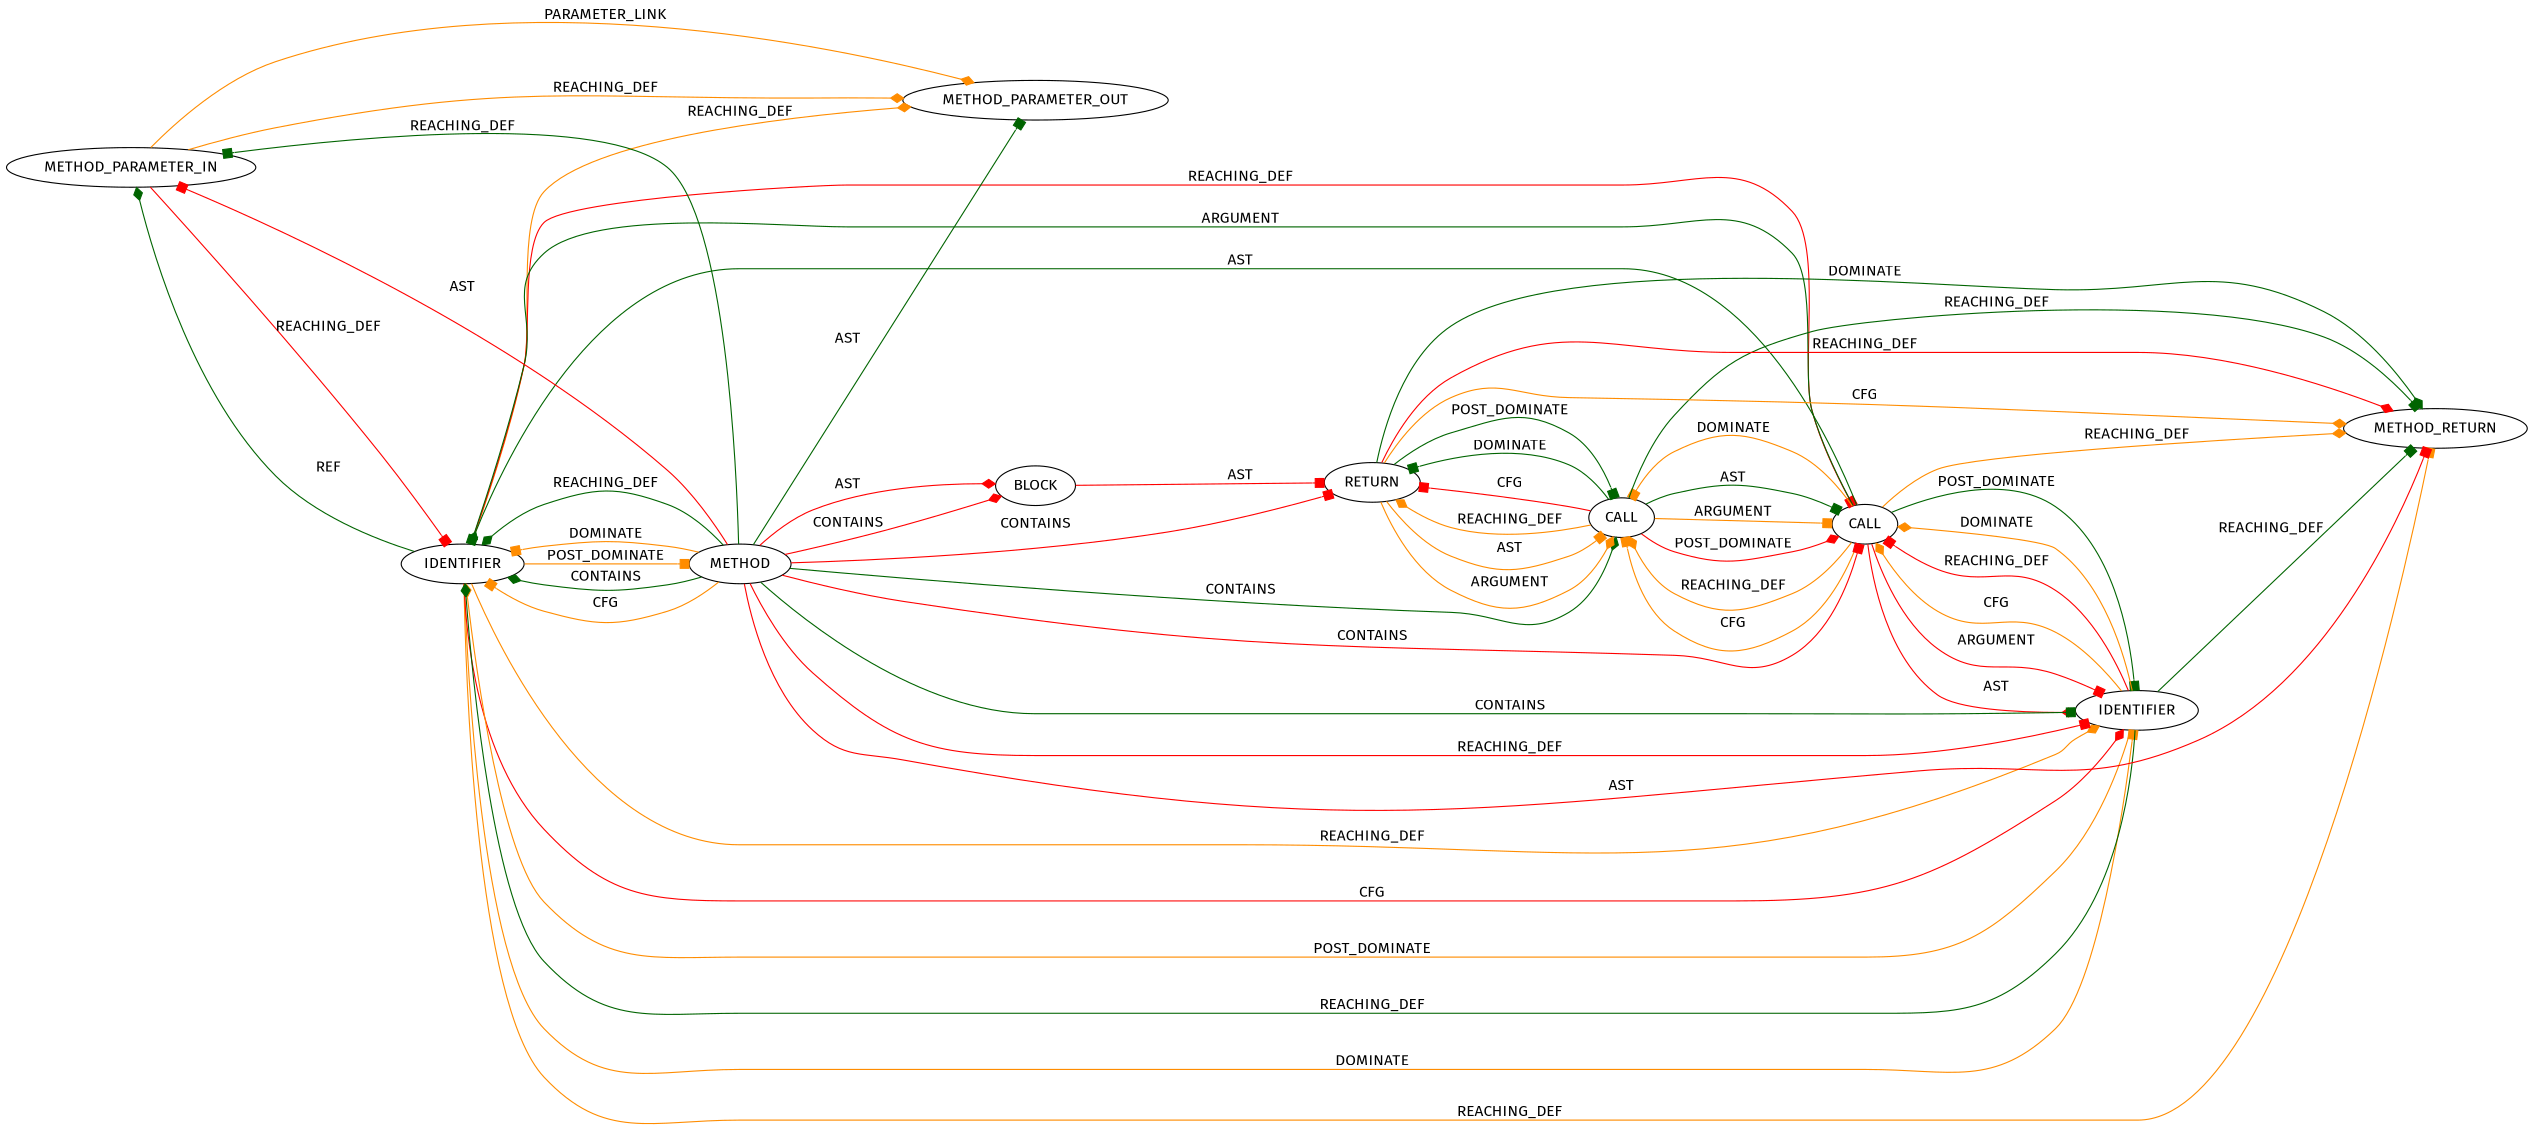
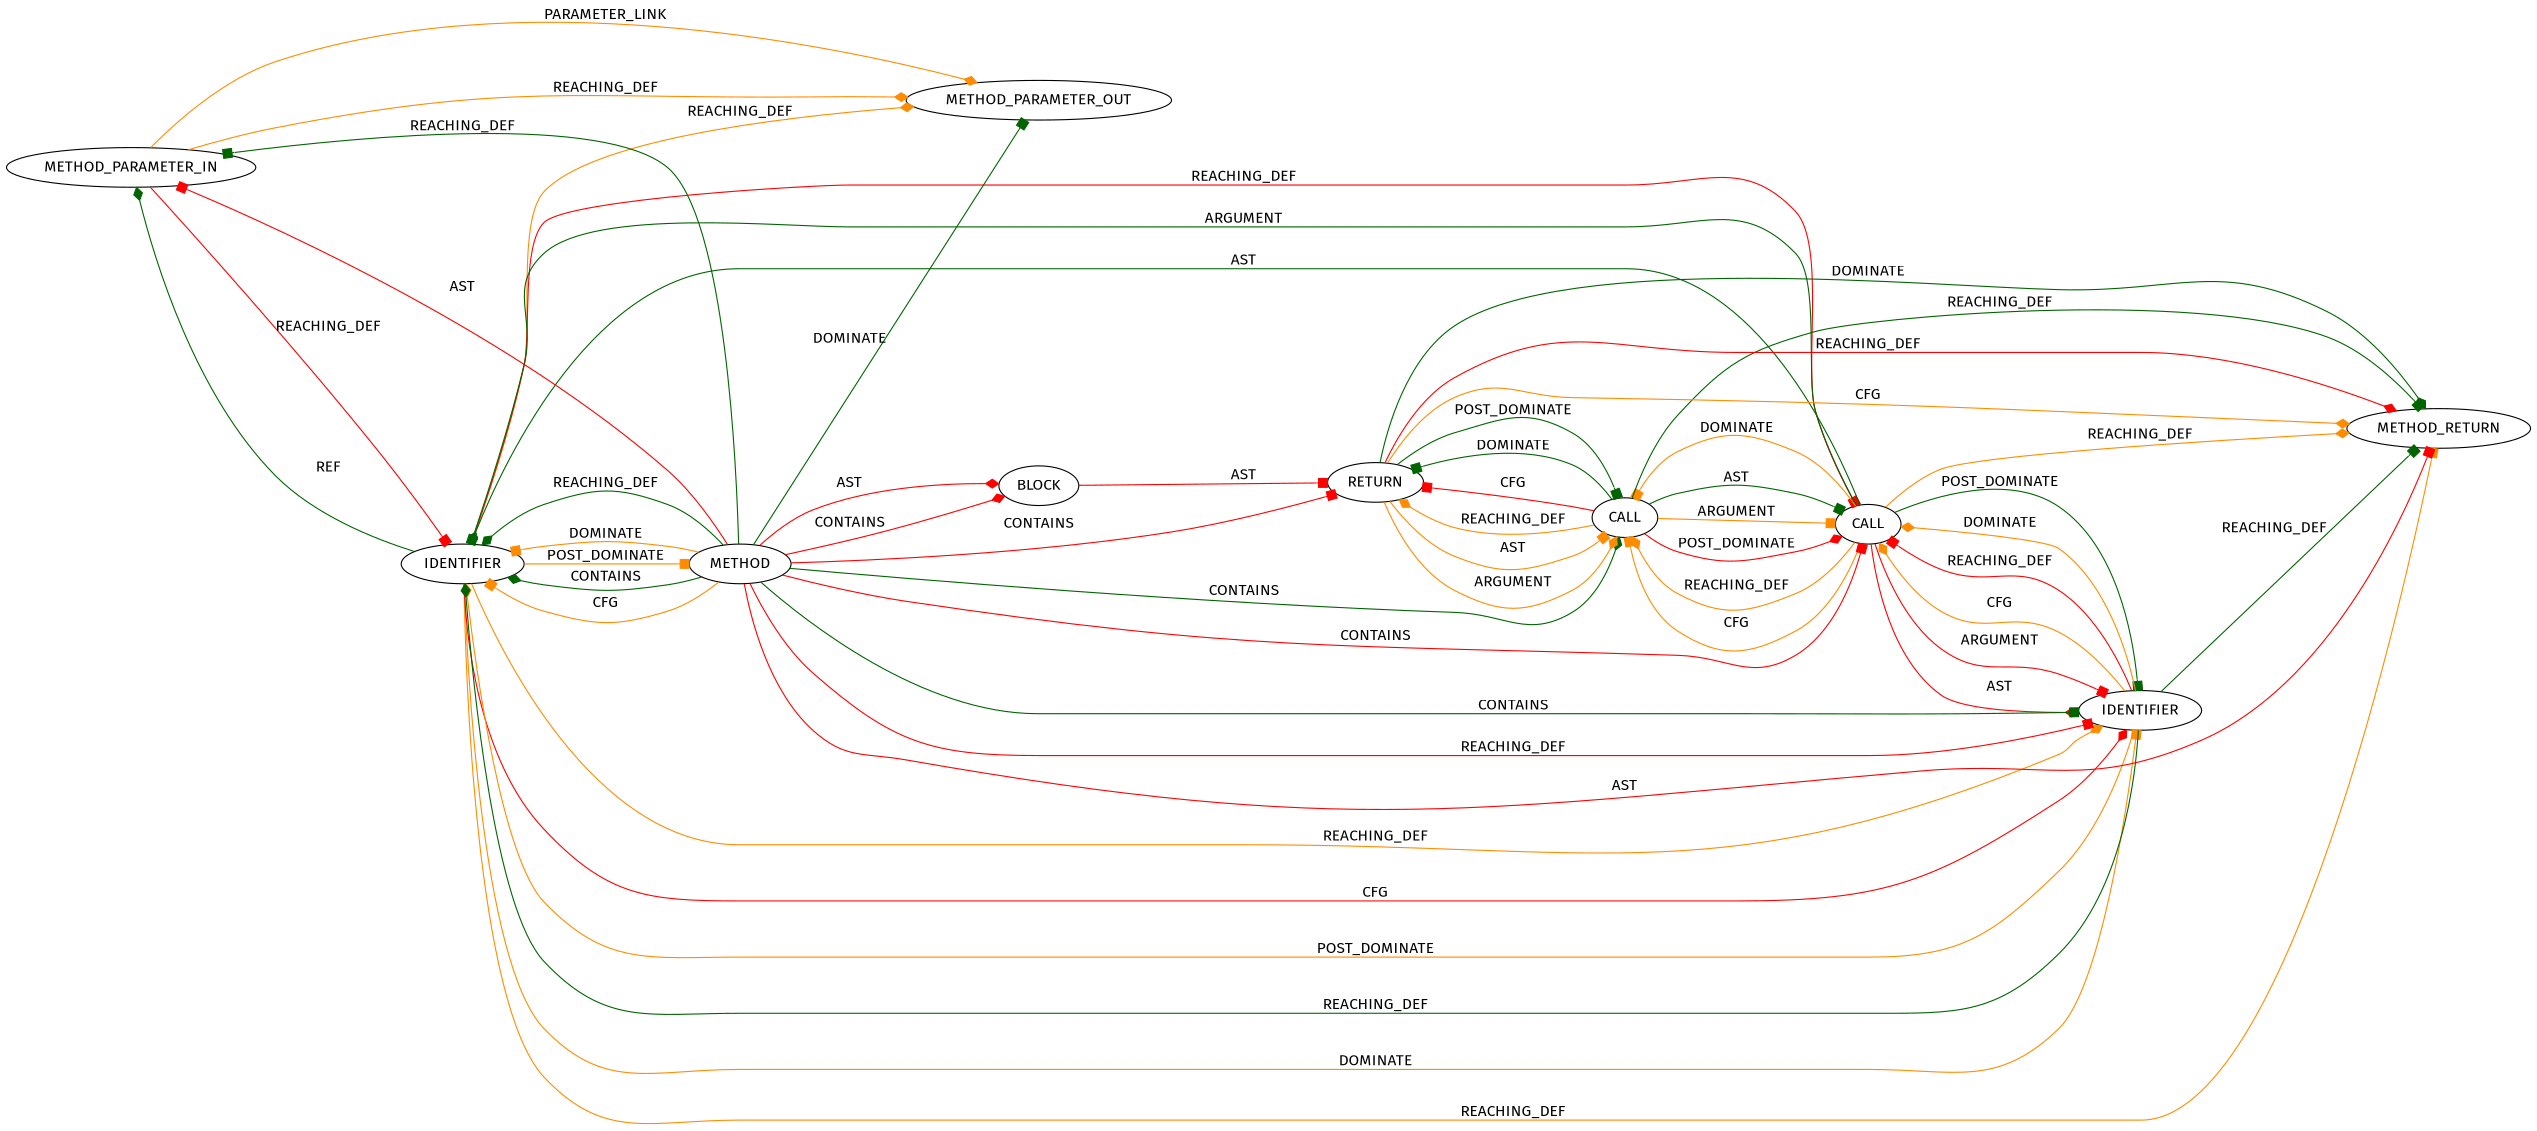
edge "METHOD" -> "METHOD_PARAMETER_OUT": label "AST" -> "DOMINATE"
